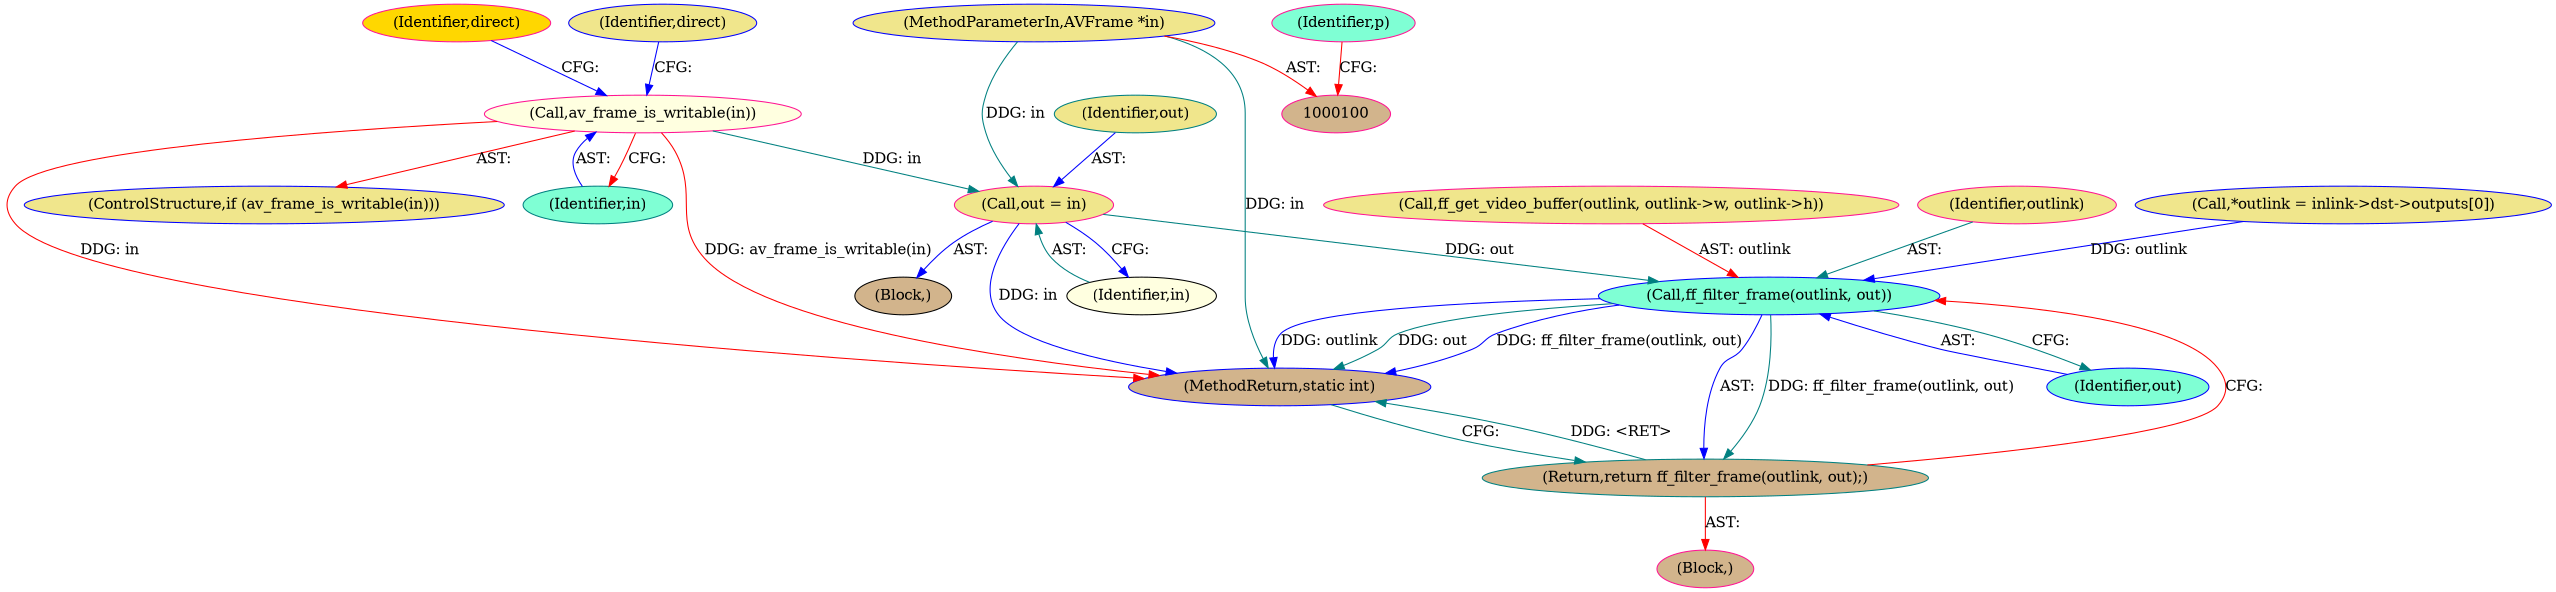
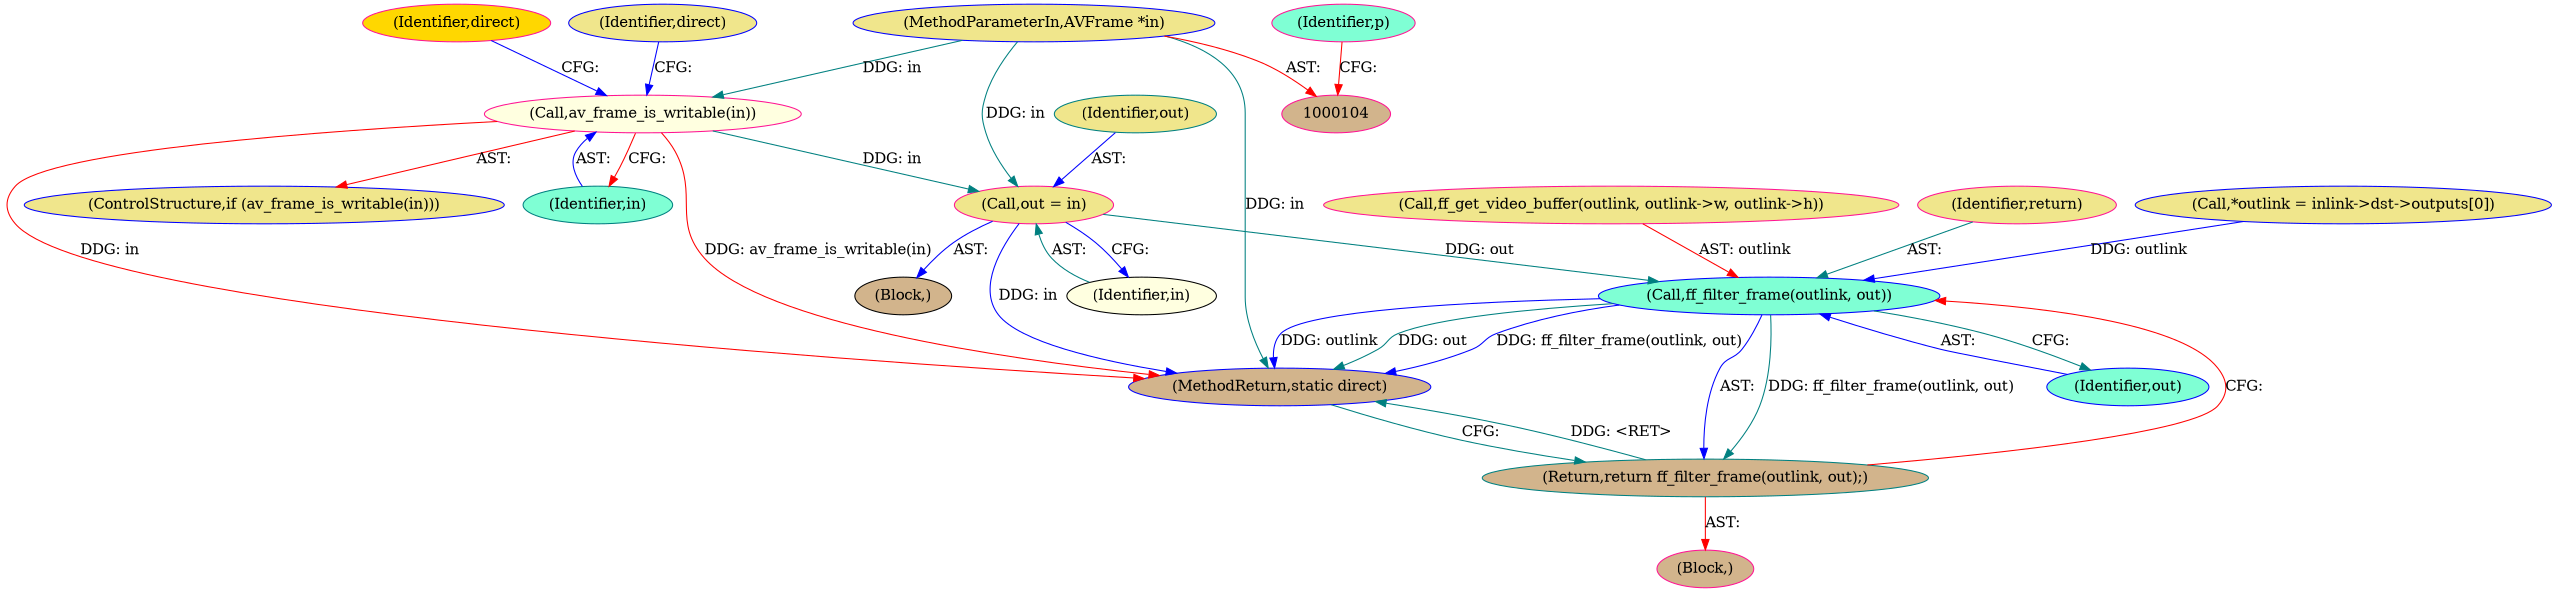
edge "(MethodParameterIn,AVFrame *in)" -> "(Call,av_frame_is_writable(in))": added, label "DDG: in"
node "1000100": label "1000100" -> "1000104"
node "(Identifier,outlink)": label "(Identifier,outlink)" -> "(Identifier,return)"
node "(MethodReturn,static int)": label "(MethodReturn,static int)" -> "(MethodReturn,static direct)"
